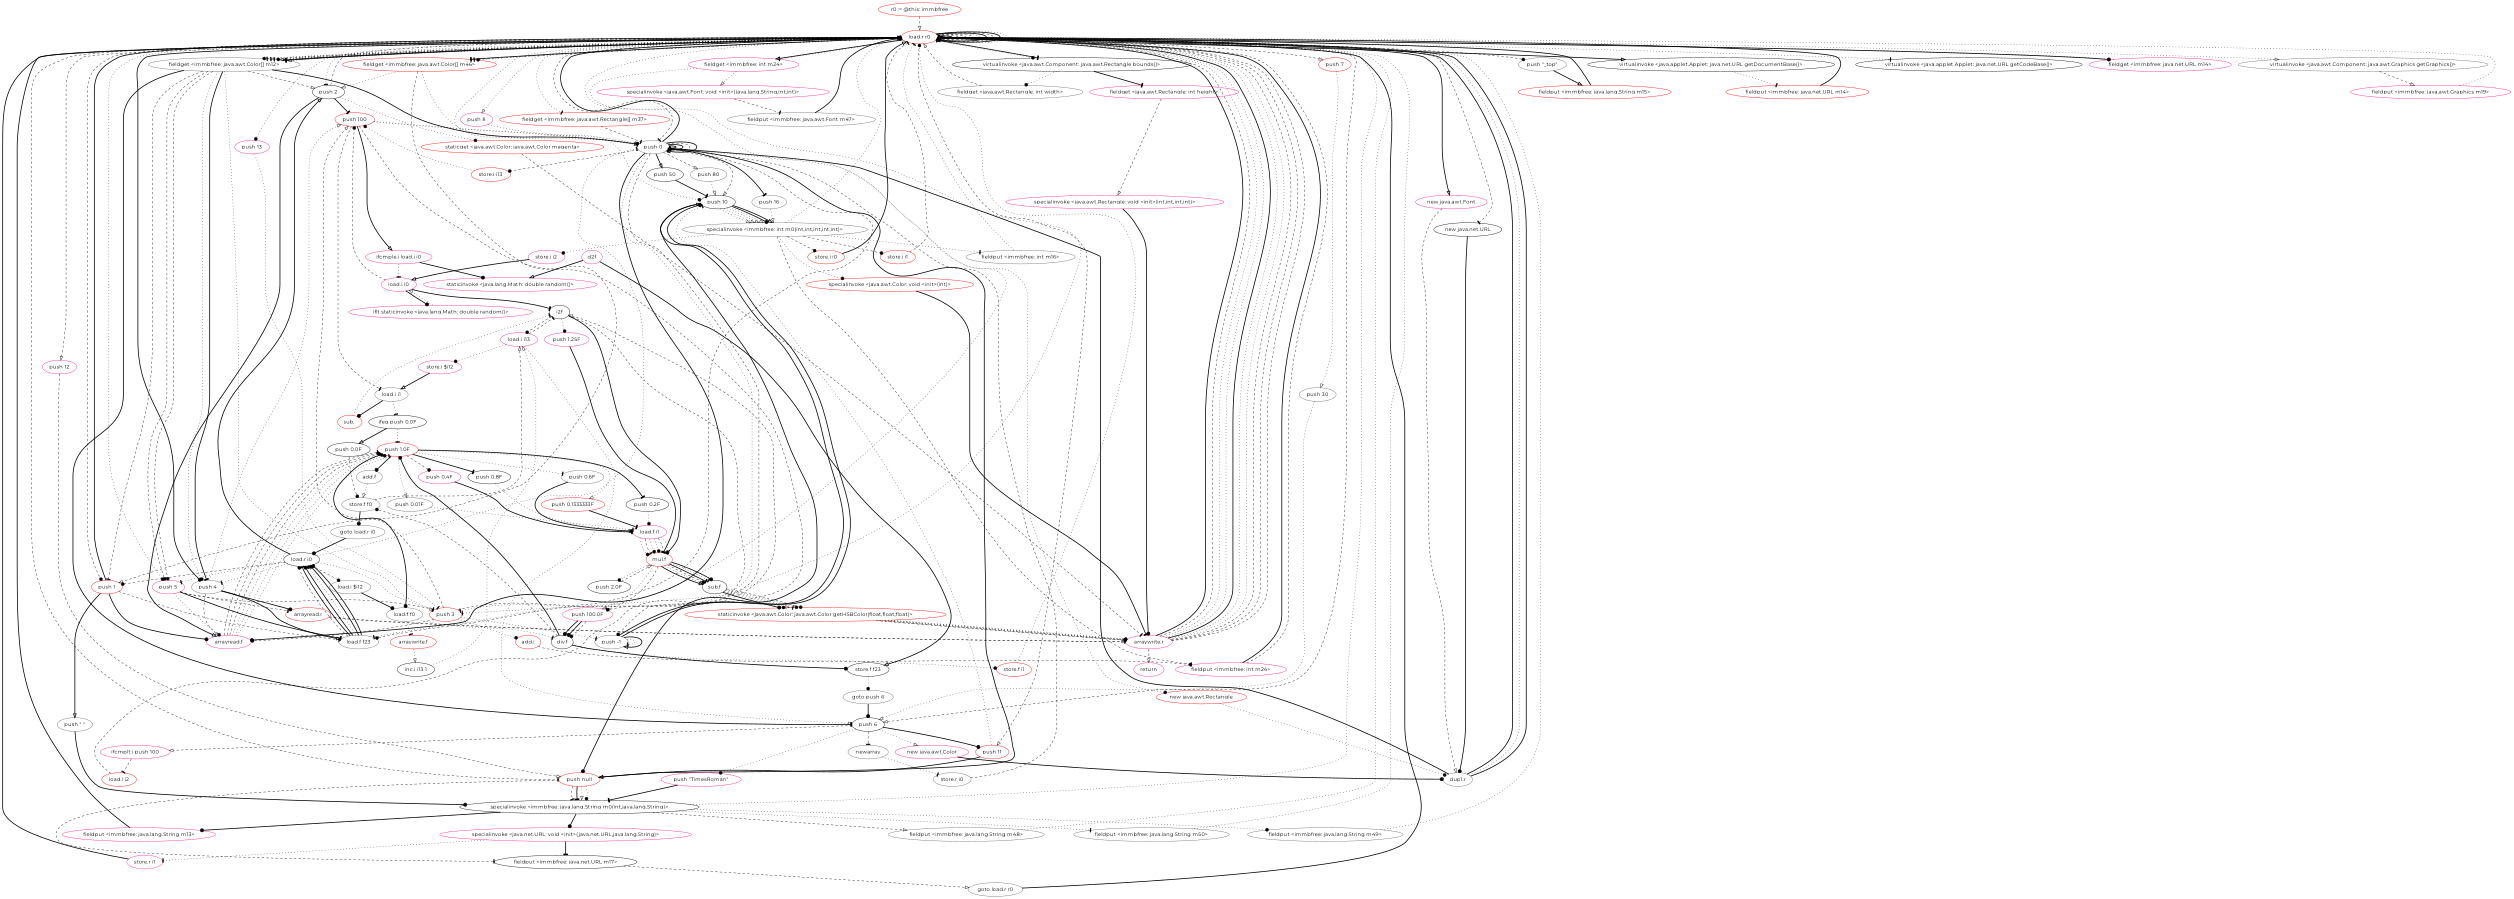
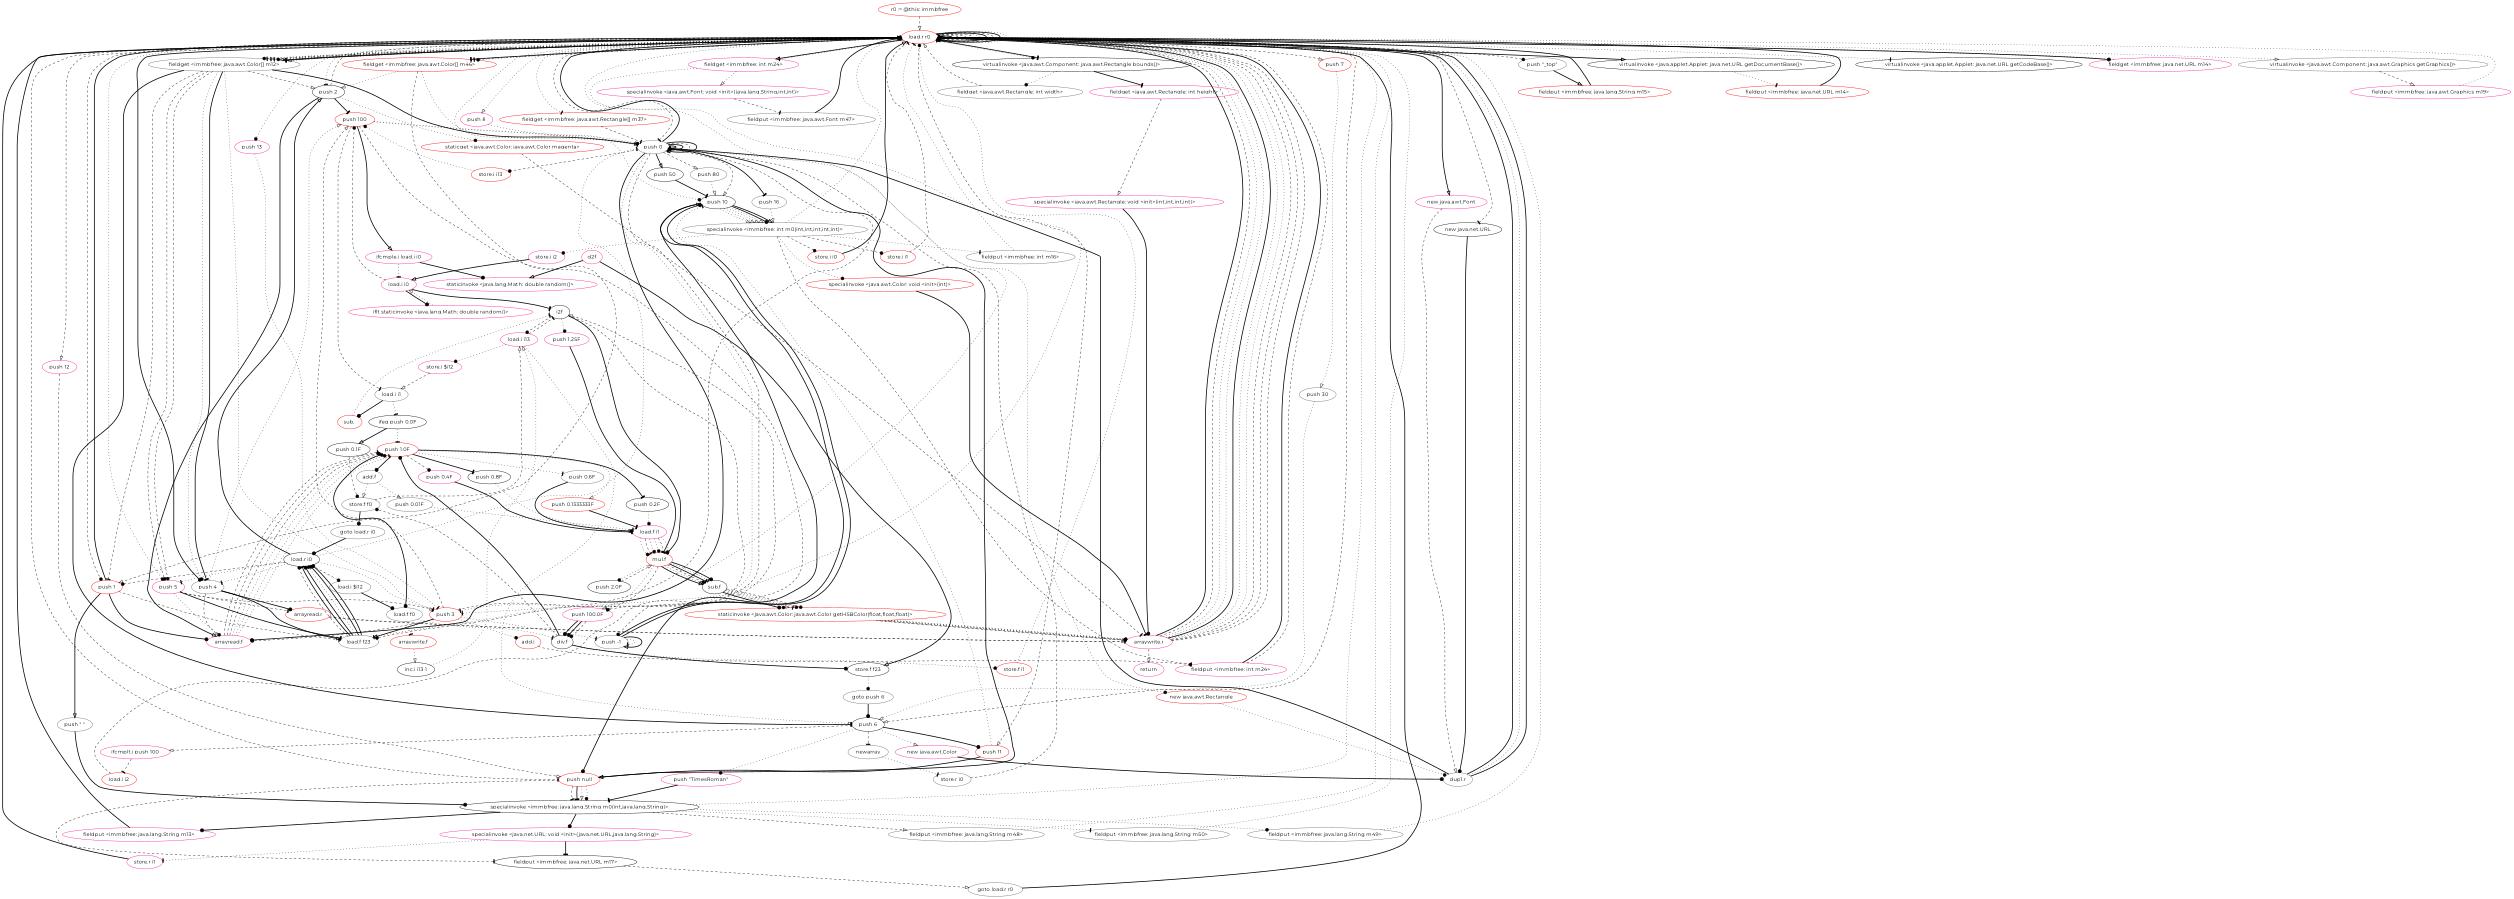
edge "store.i $i12" -> "load.i i1": style bold -> dashed
node "push 0.0F": label "push 0.0F" -> "push 0.1F"
edge "push 1.0F" -> "push 0.01F": now "add.f" -> "push 0.01F"
edge "push 3" -> "load.f f23": added
